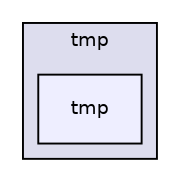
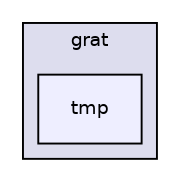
cluster "tmp": label "tmp" -> "grat"
